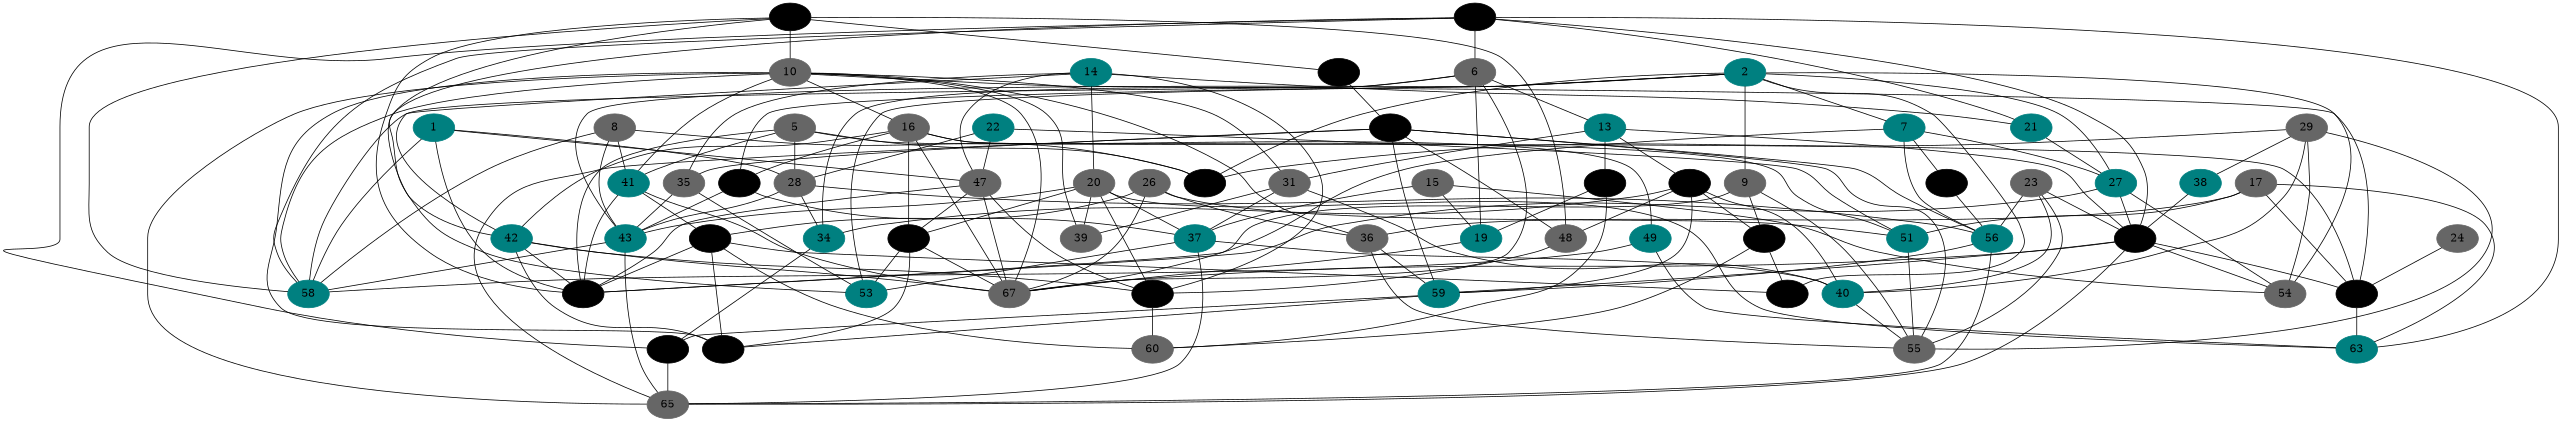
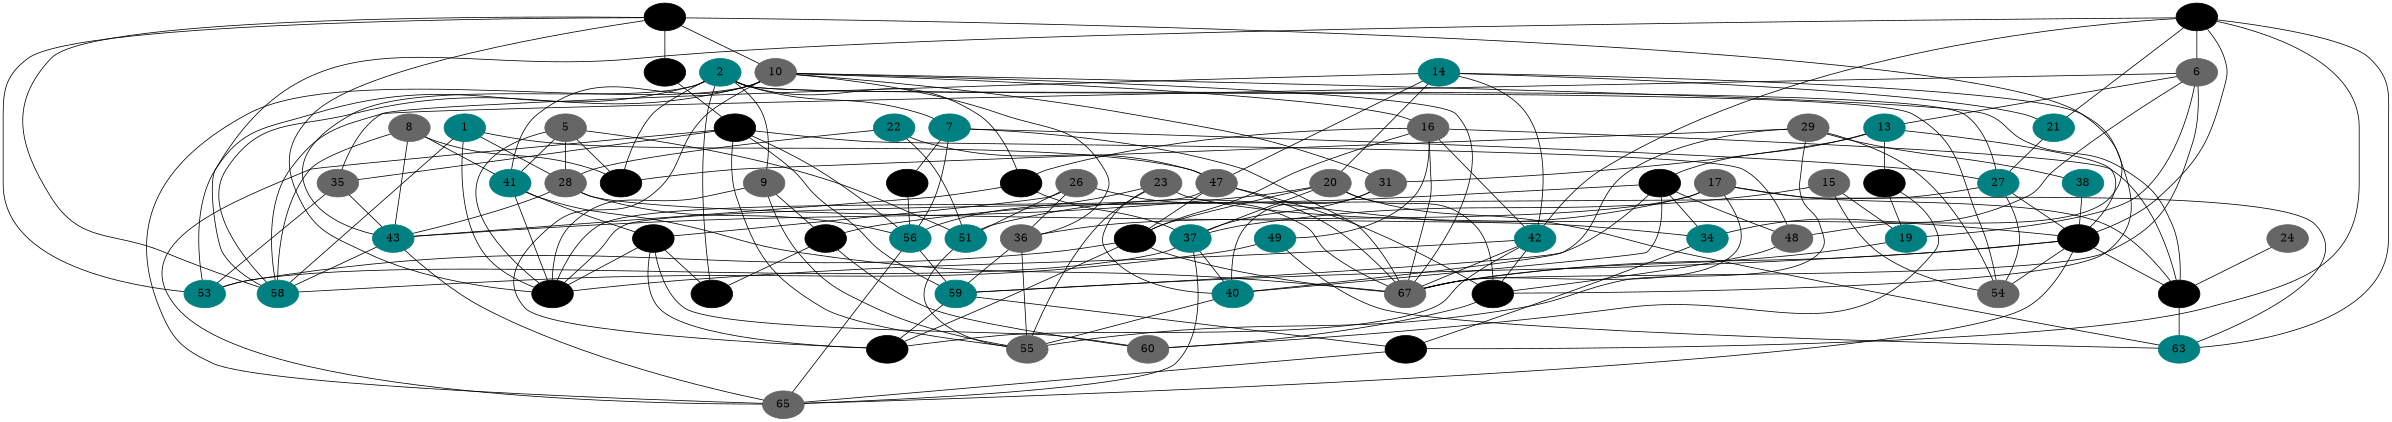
node "39": removed
edge "17" -- "67": added
